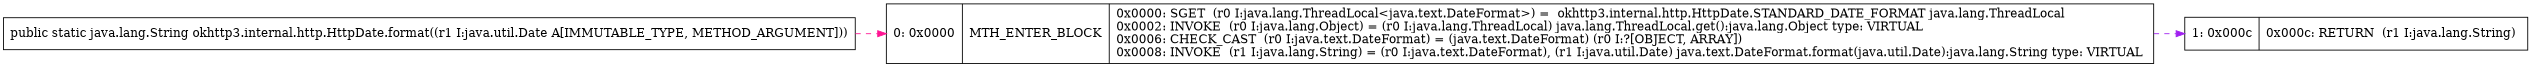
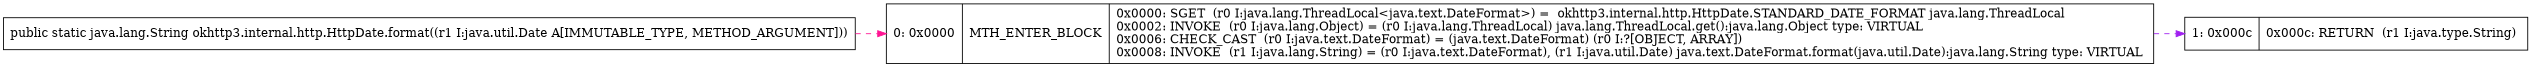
node "1: 0x000c": text "0x000c: RETURN  (r1 I:java.lang.String)" -> "0x000c: RETURN  (r1 I:java.type.String)"
